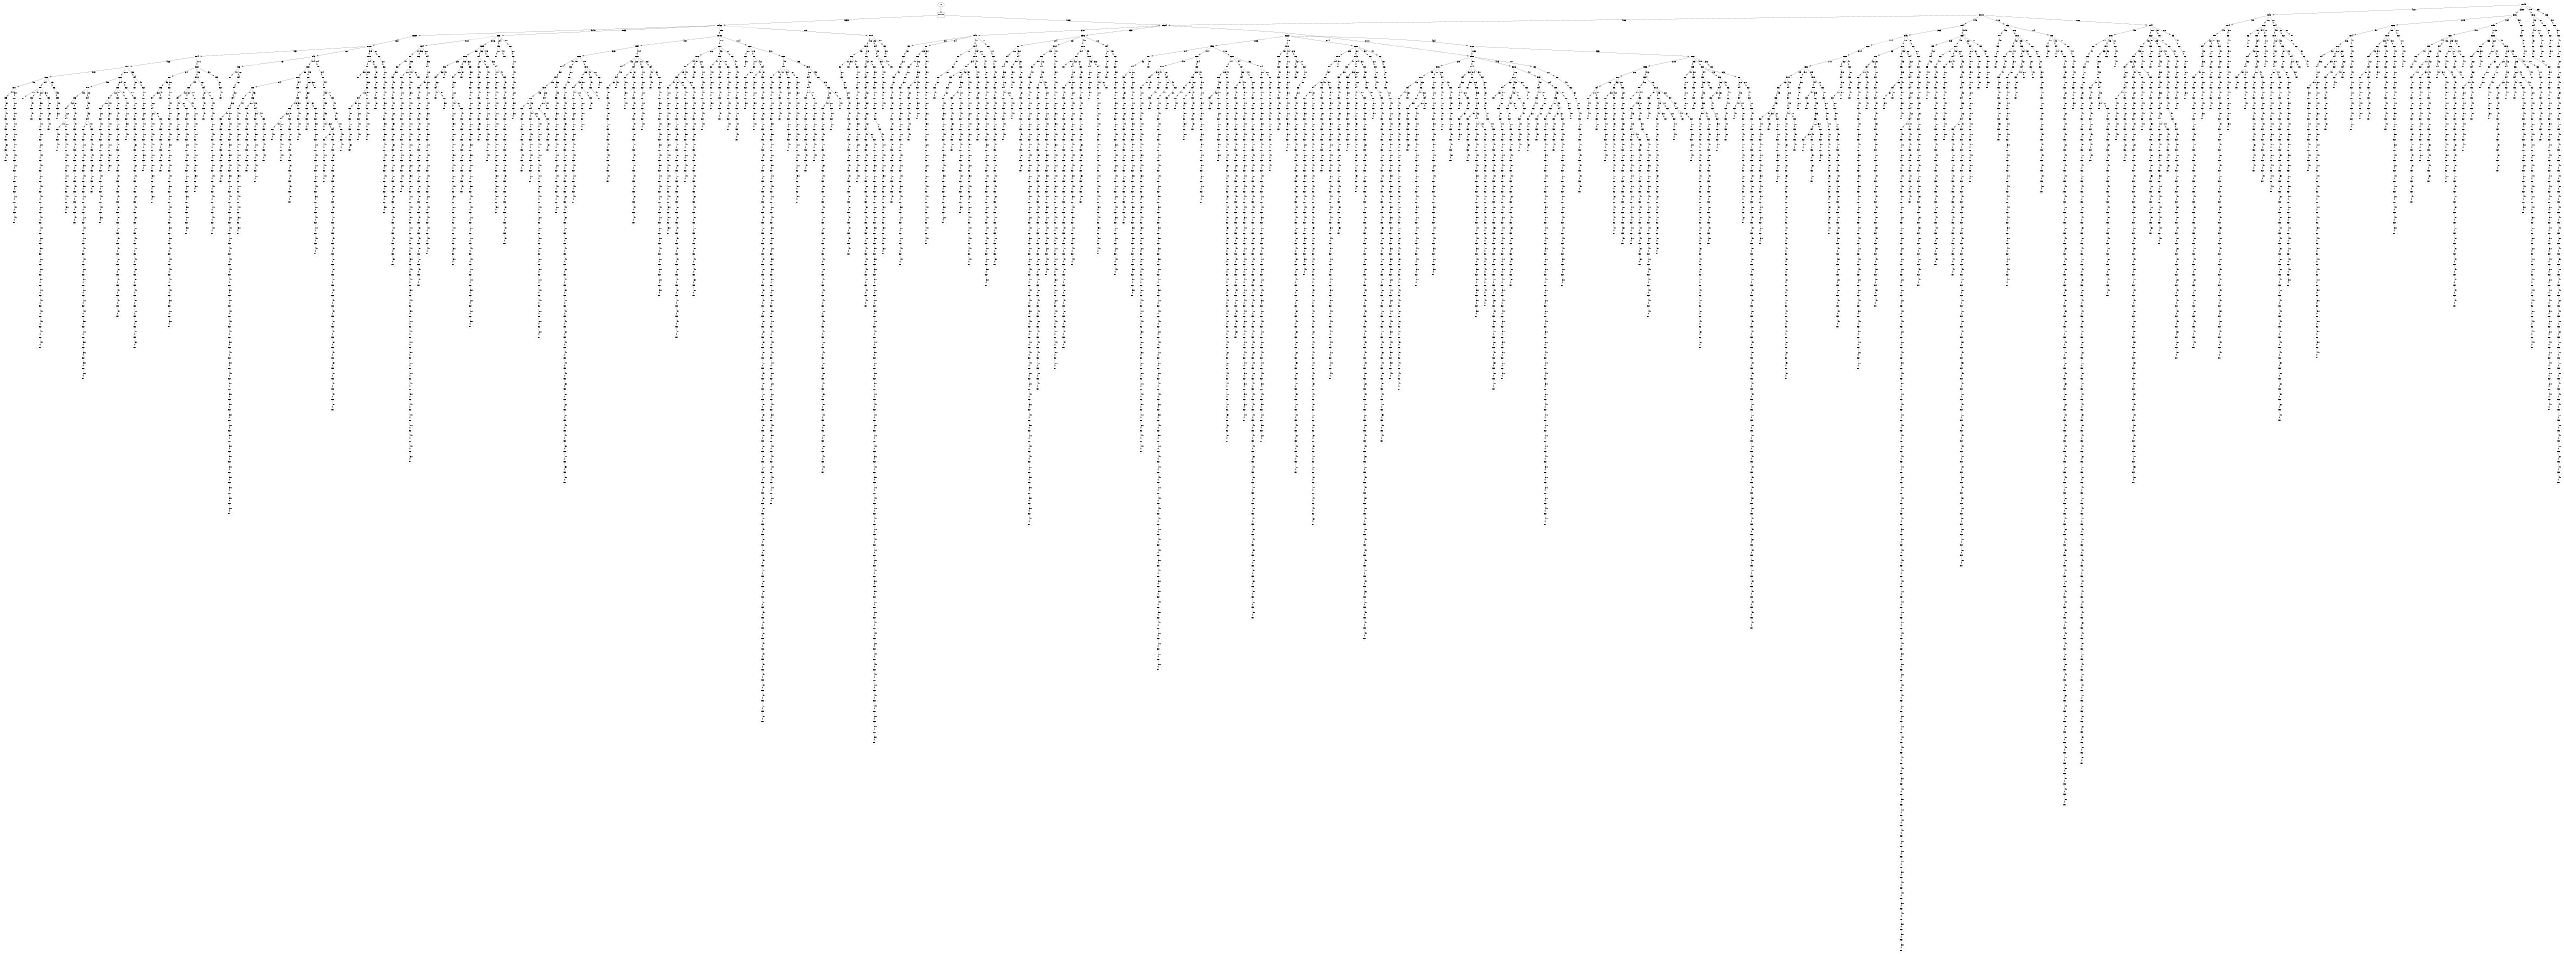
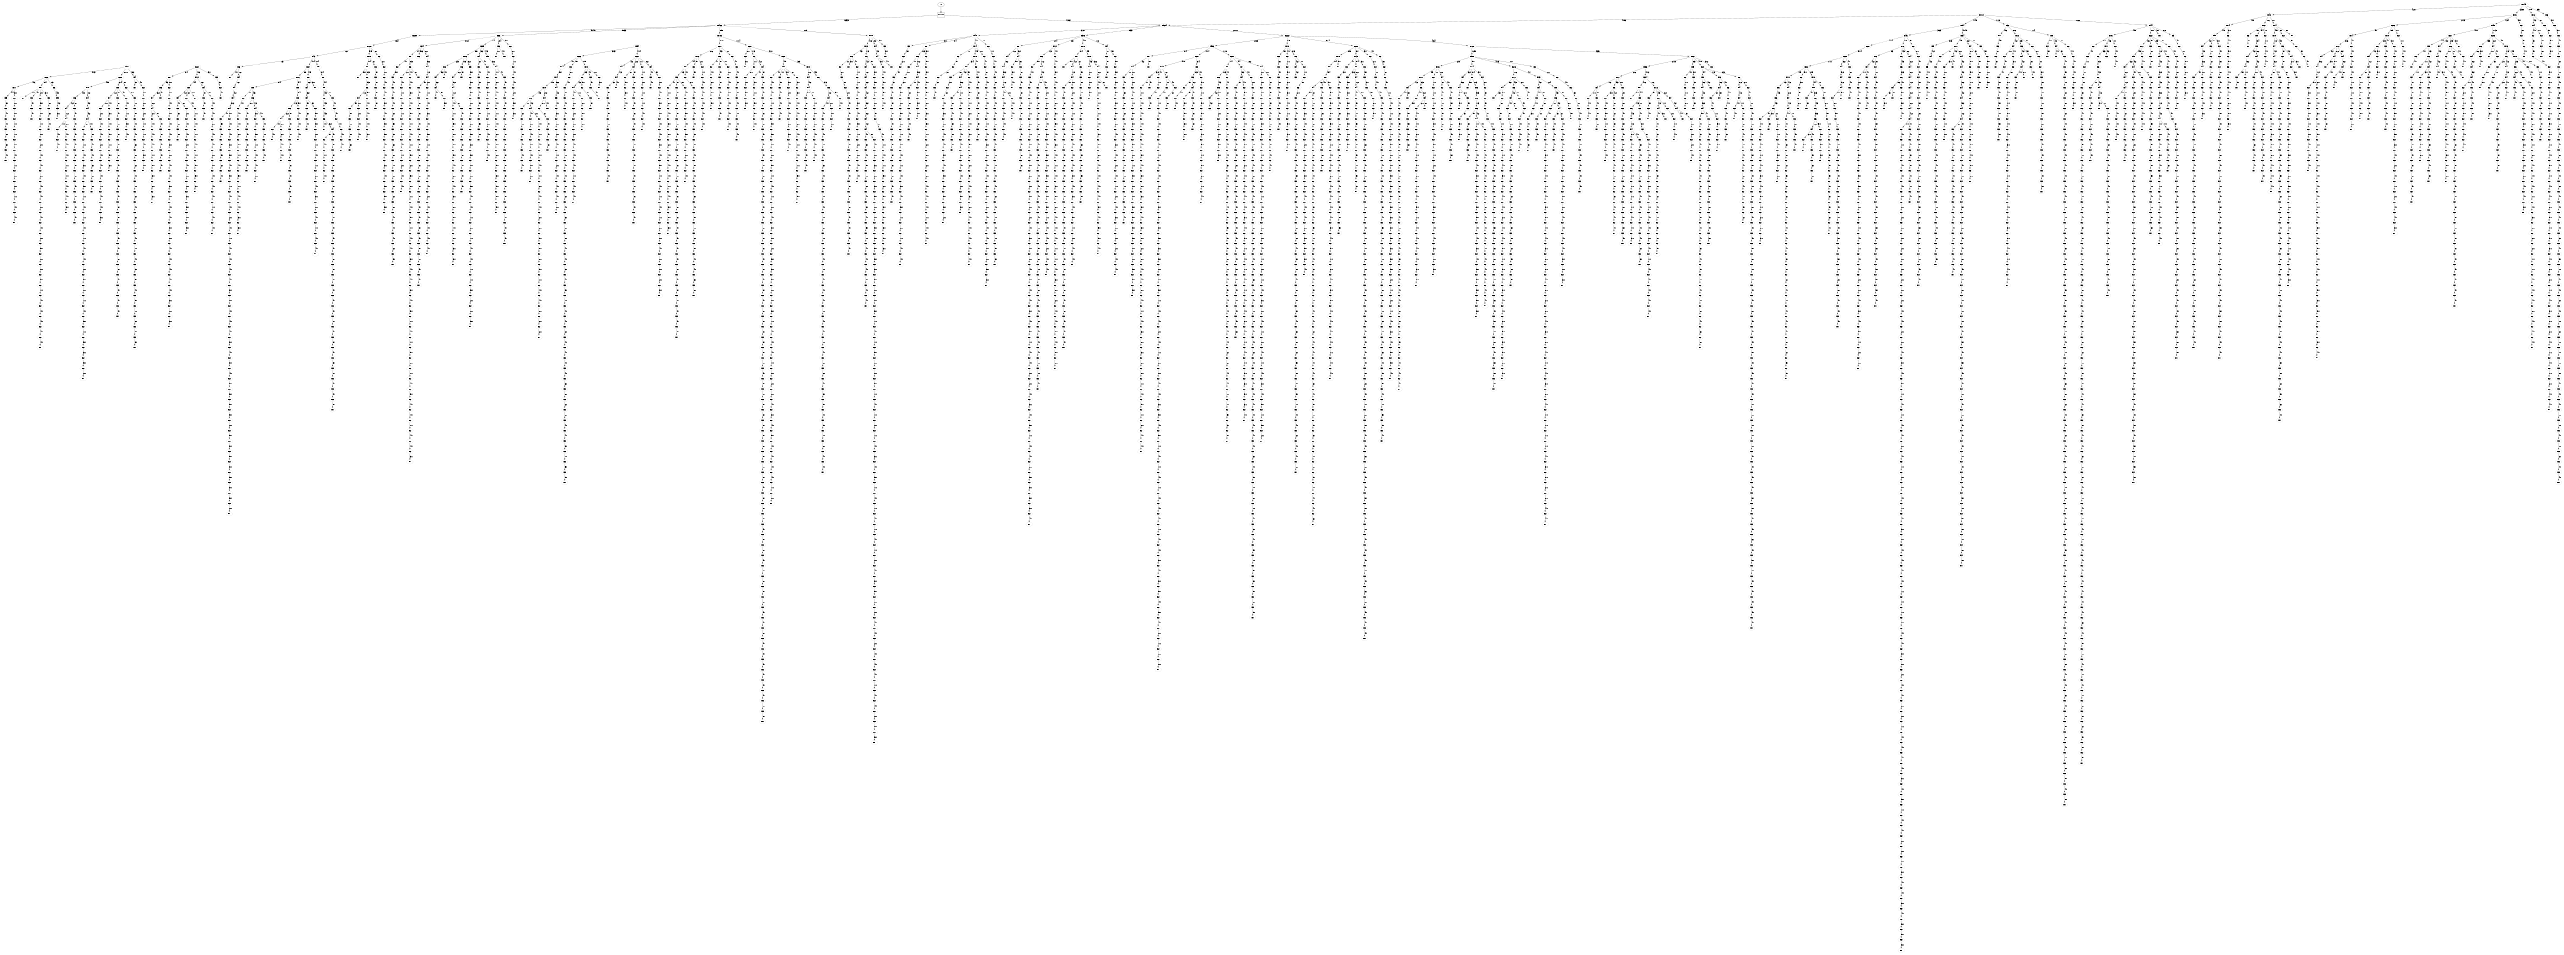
edge "#524" -> "#58": now "#524" -> "#222"
edge "#66" -> "#29": label "3:16" -> "1:4"
edge "#102" -> "#54": removed, label "4:27"
node "#74": removed
